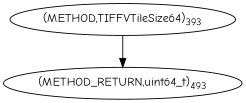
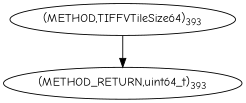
node "(METHOD_RETURN,uint64_t)": text "493" -> "393"
